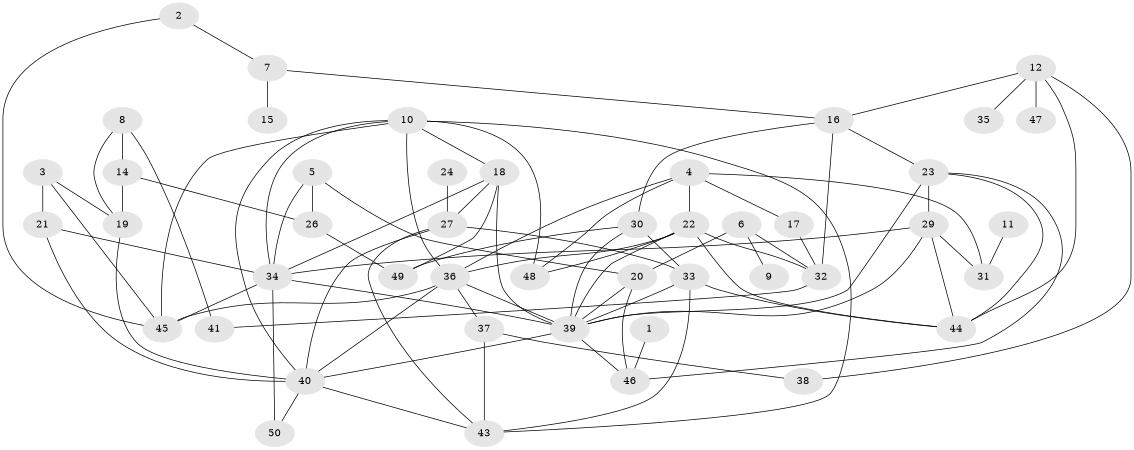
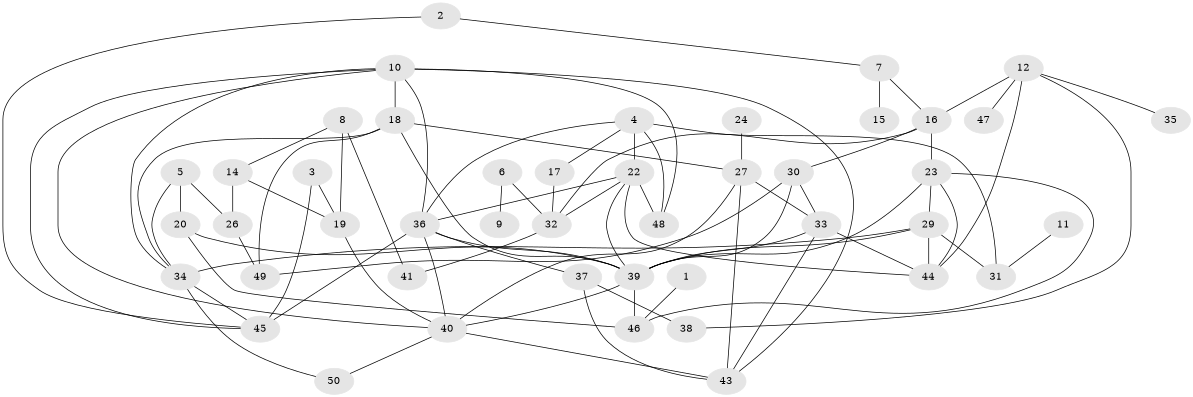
node "21": removed
edge "6" -- "20": removed
edge "34" -- "39": removed
